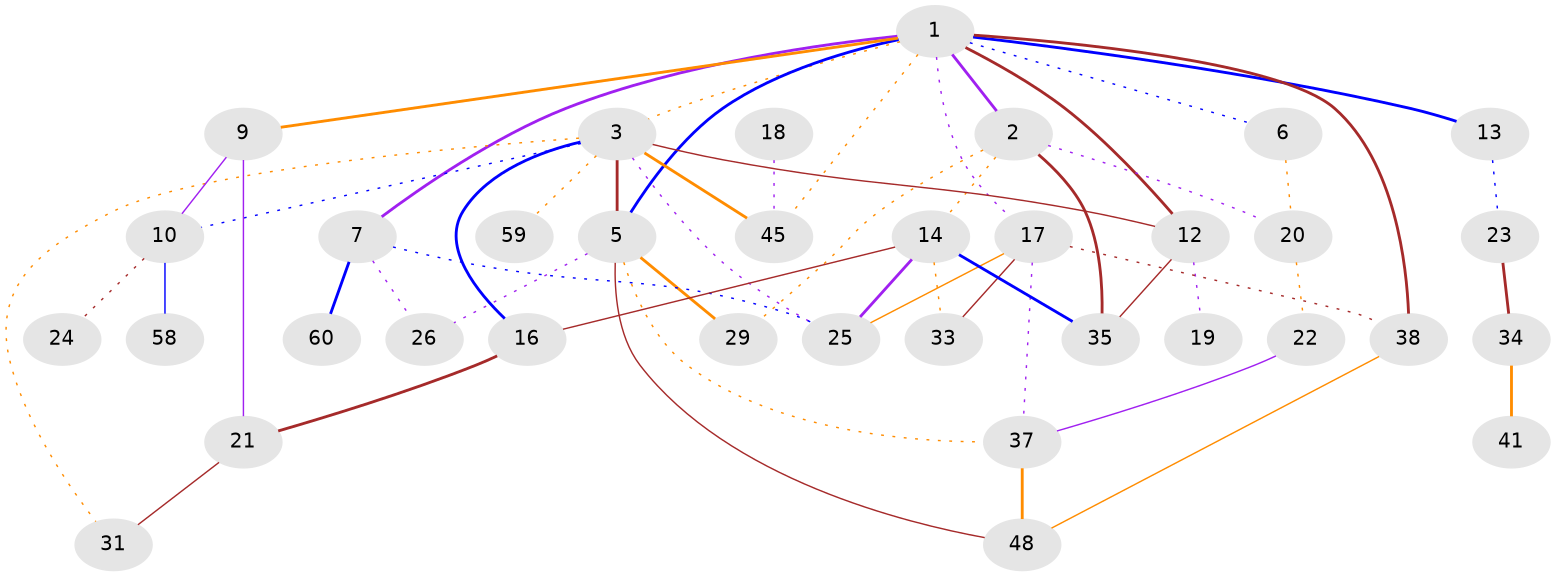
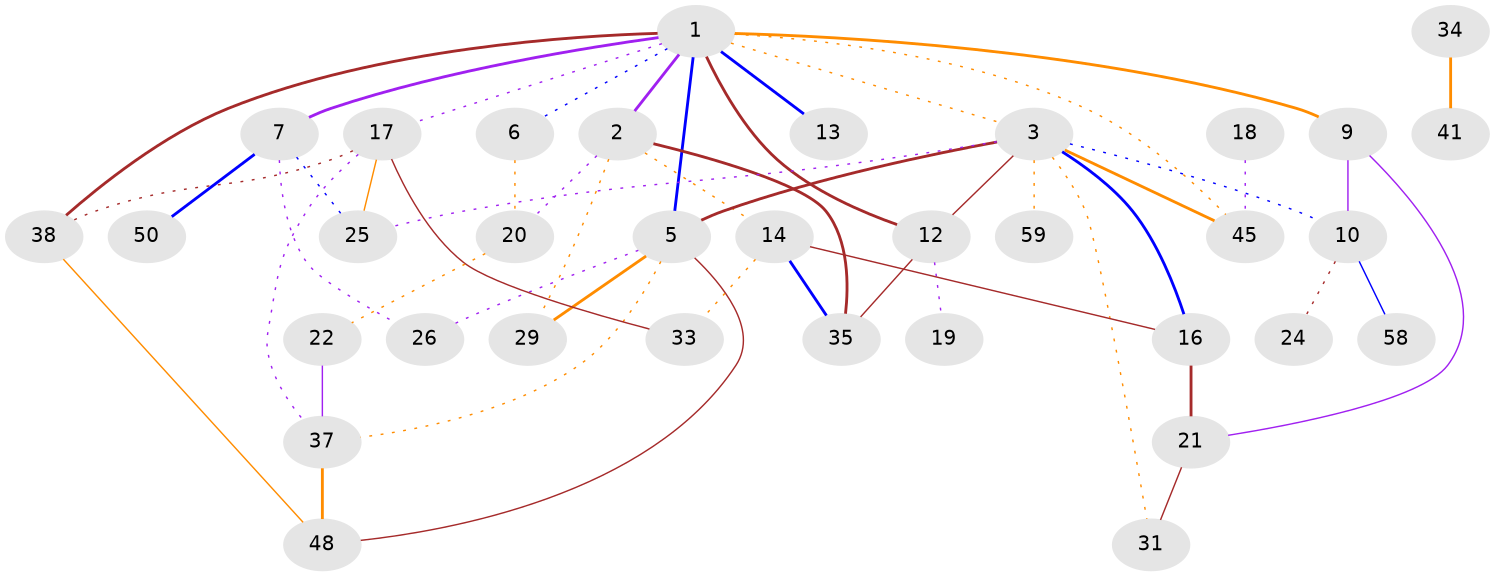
node "23": removed
edge "14" -- "25": removed
node "60": label "60" -> "50"
